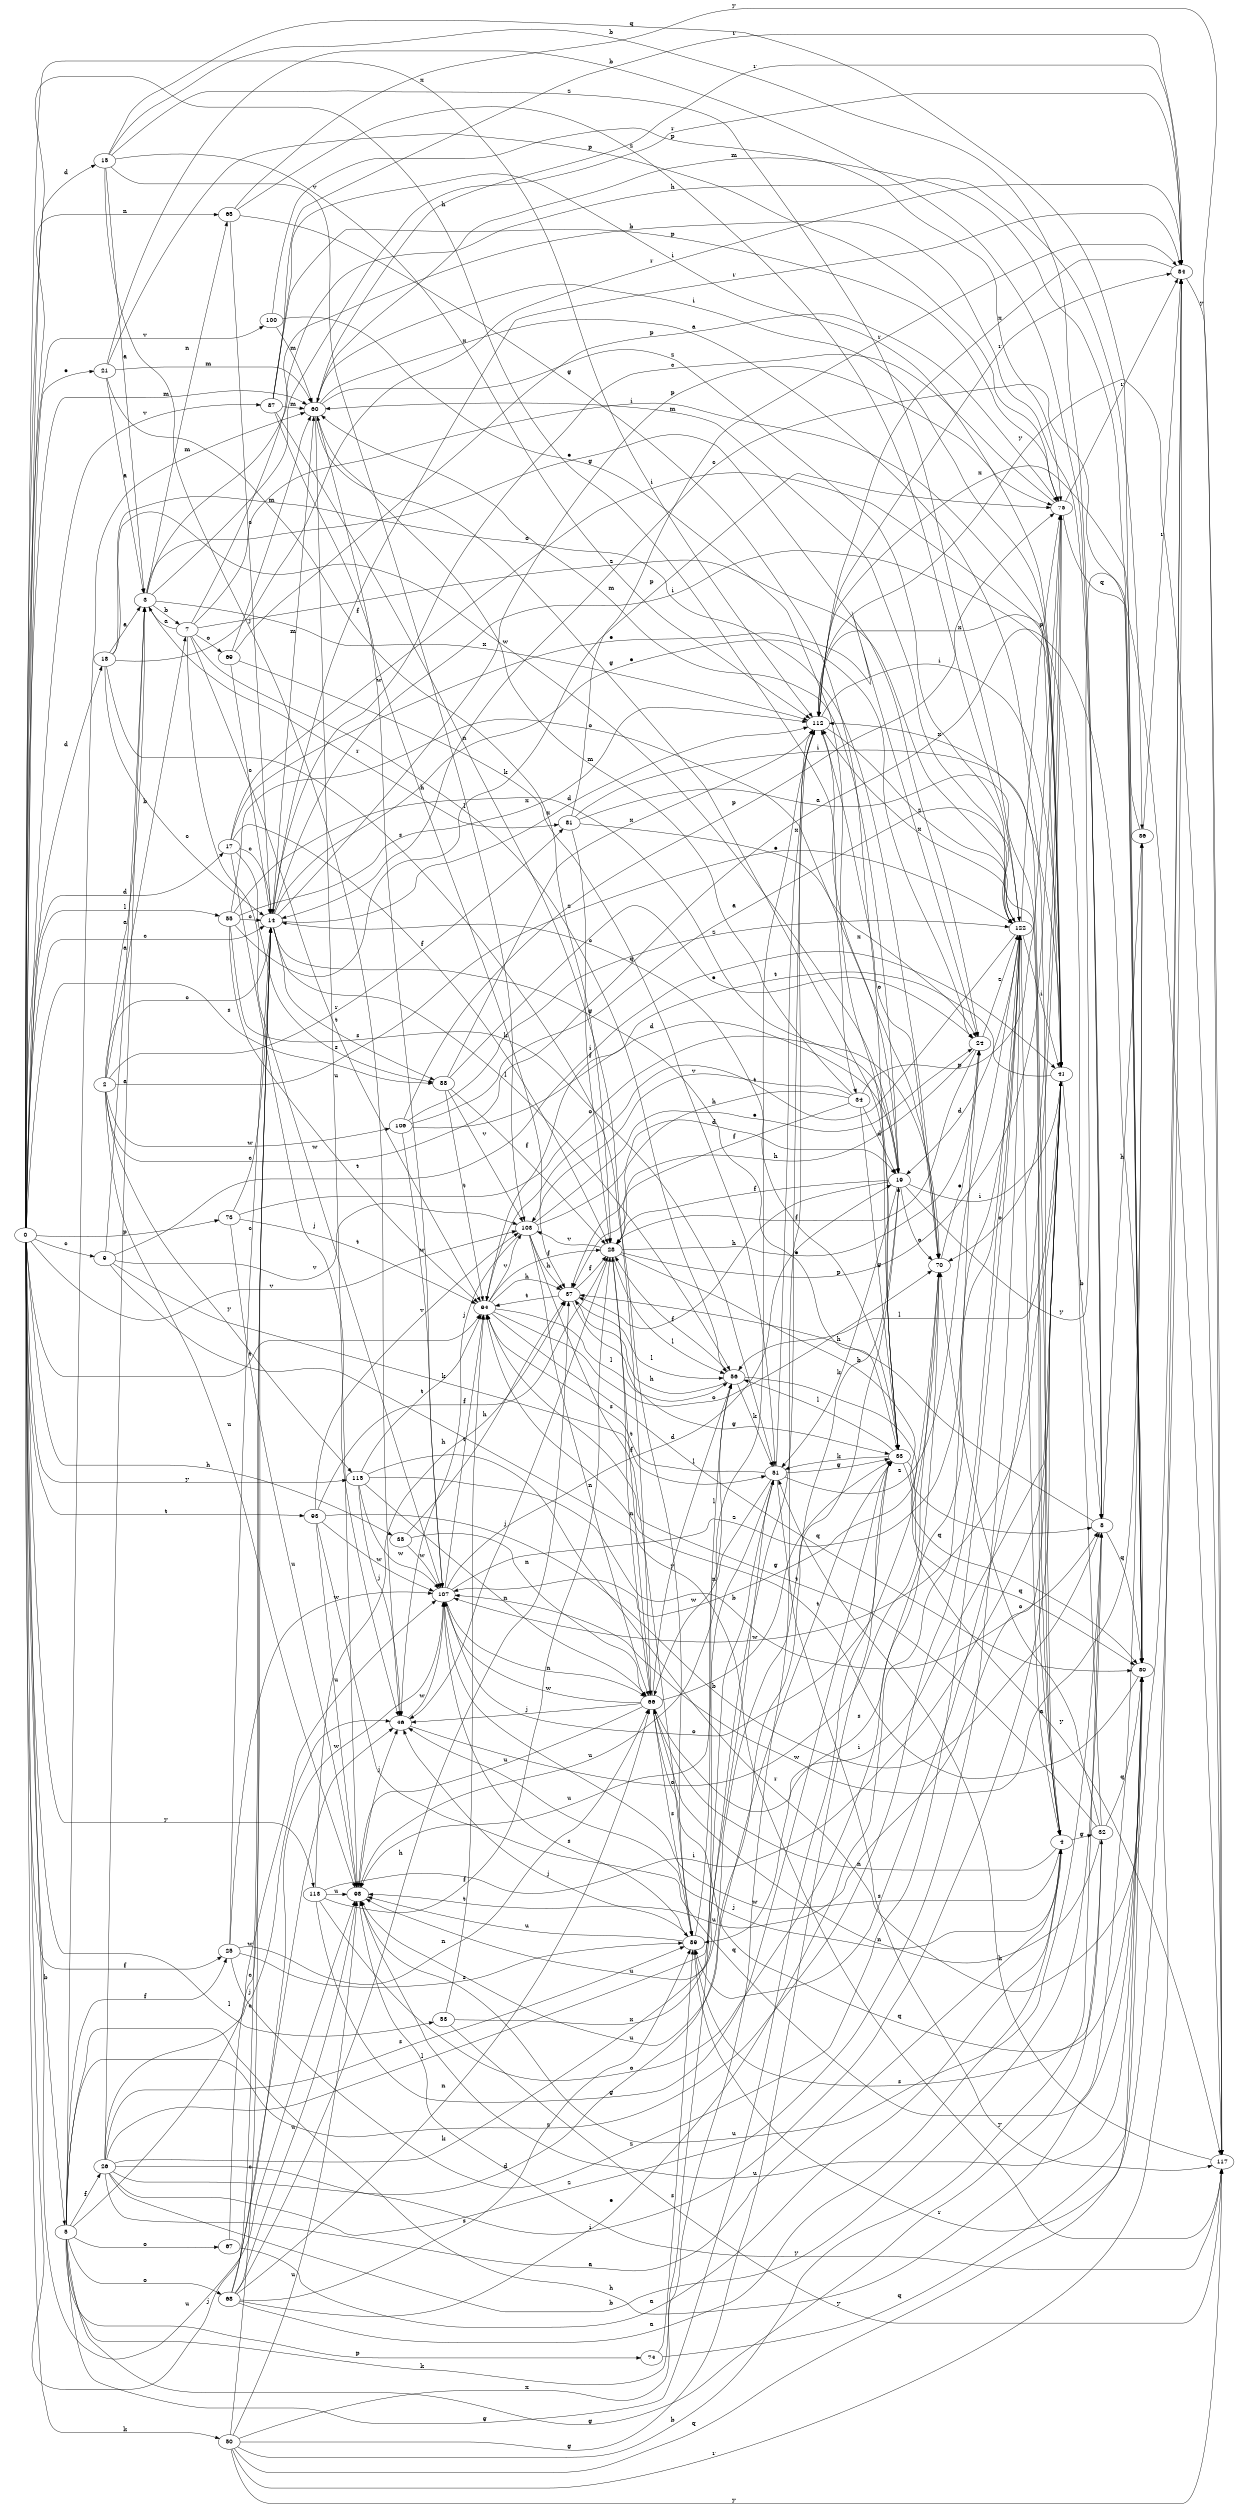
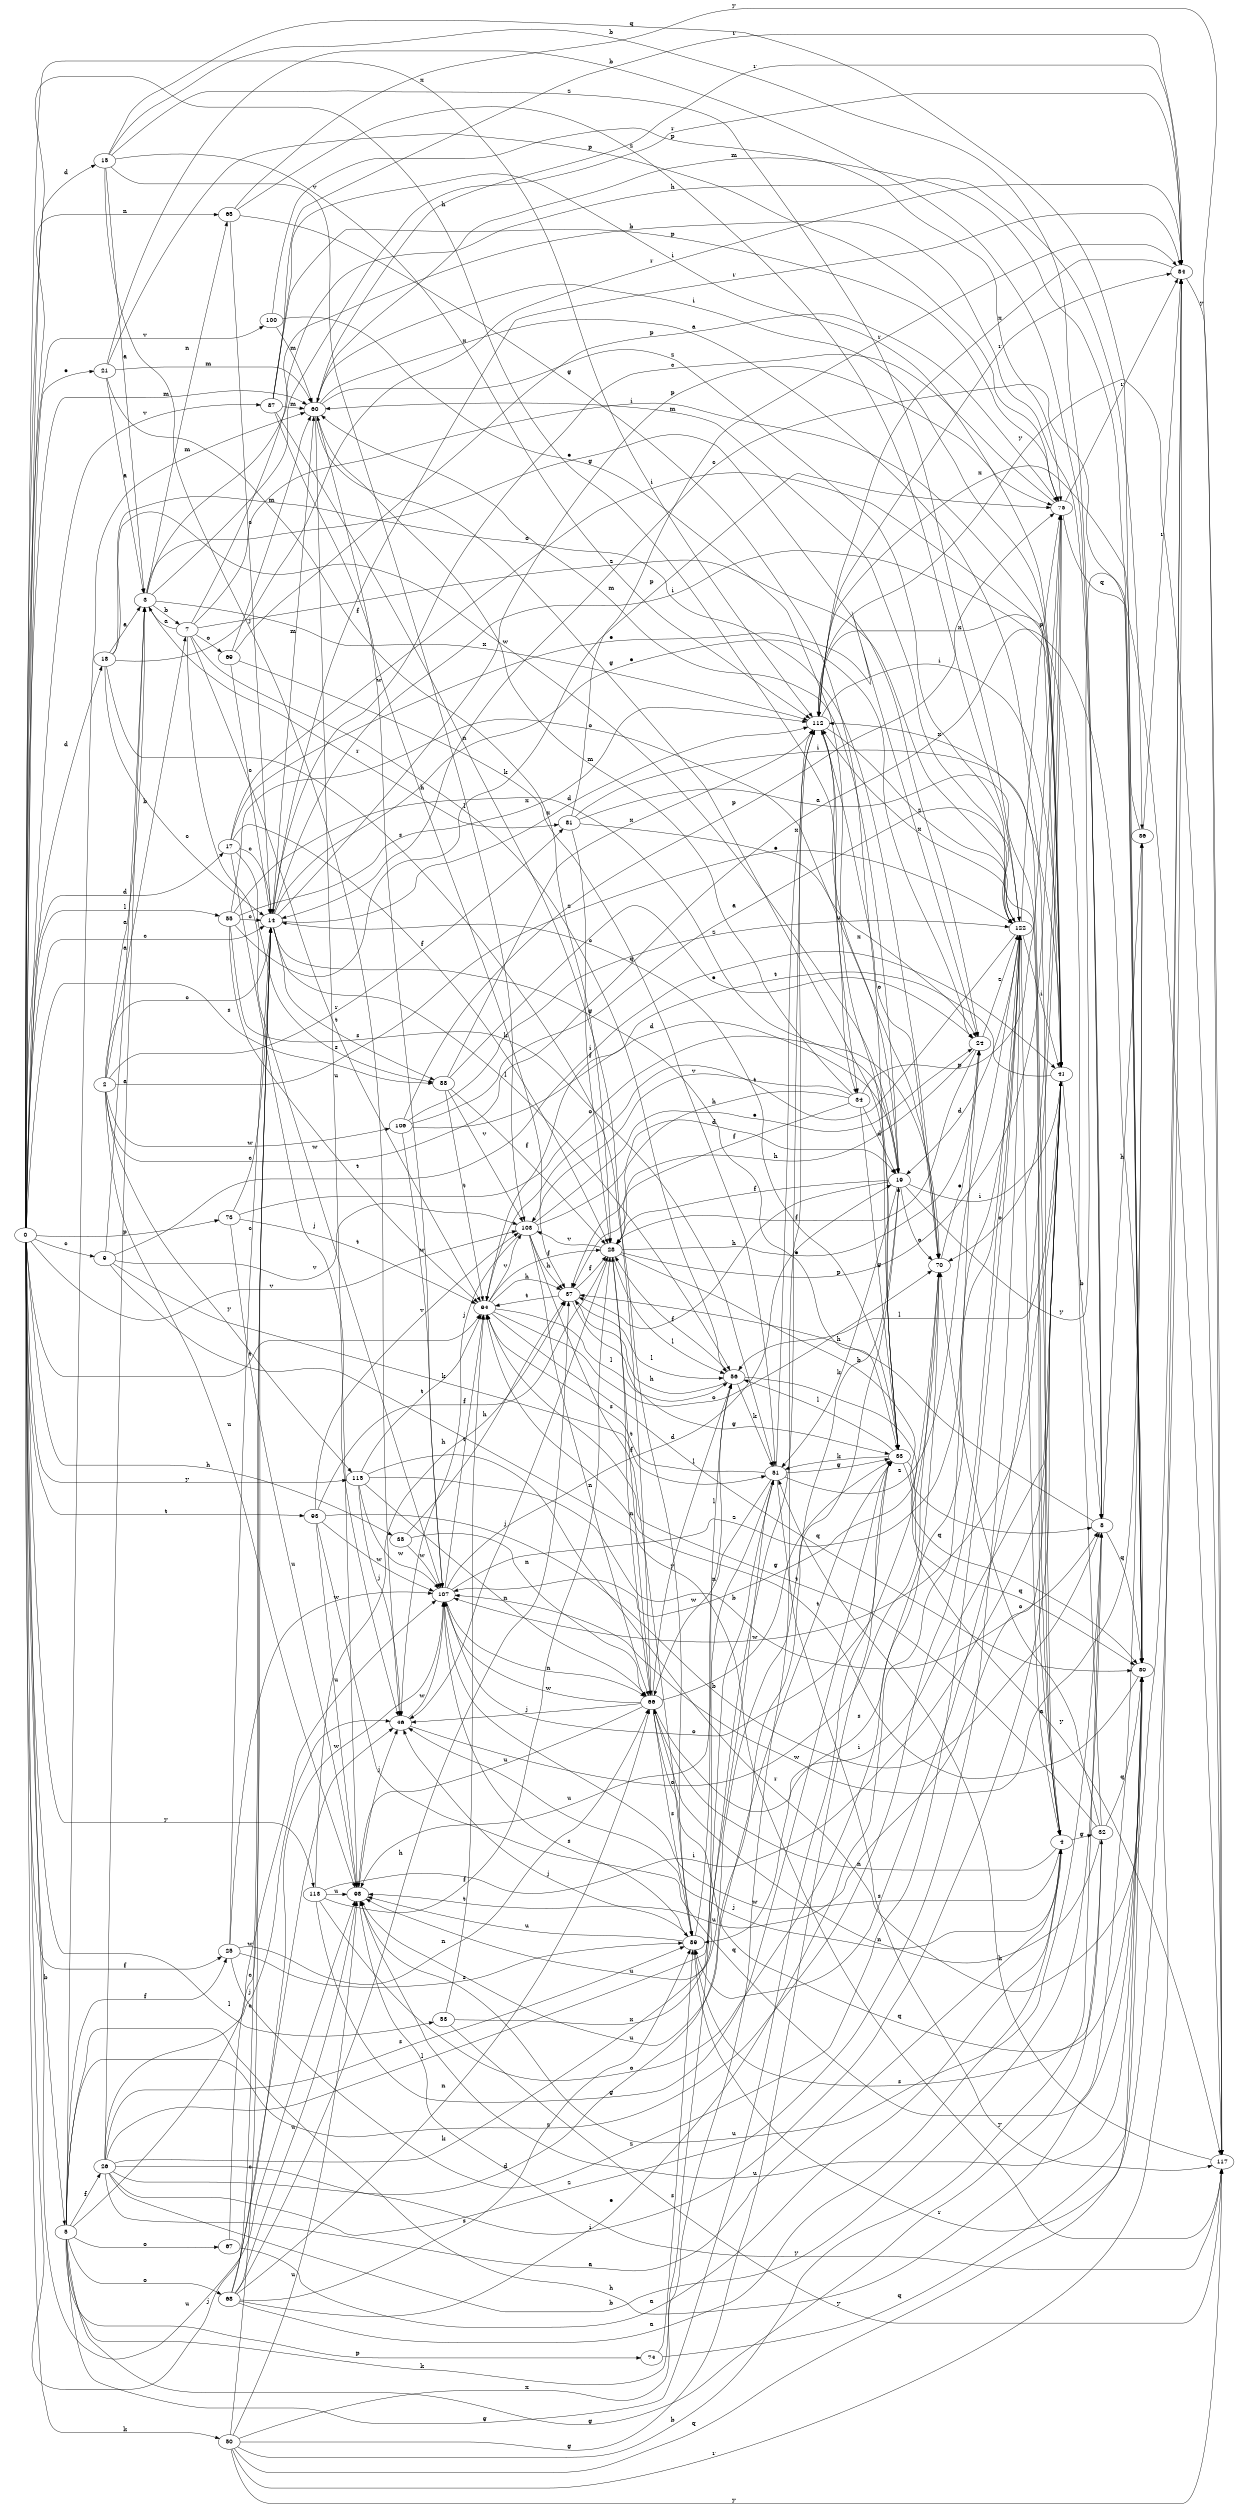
edge "112" -> "98": now "112" -> "34"
